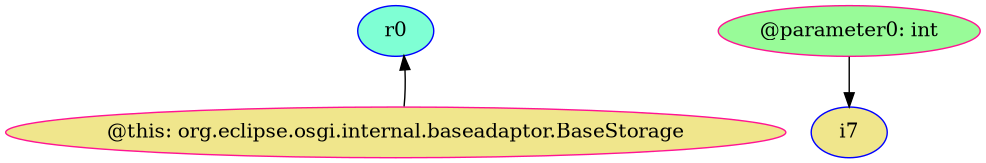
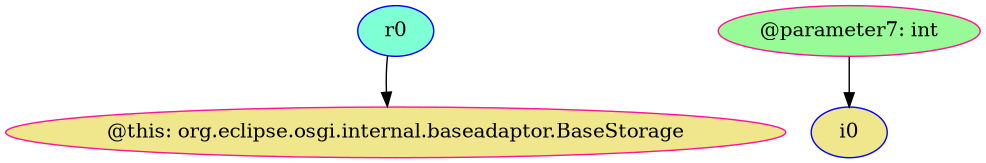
node "@parameter0: int": label "@parameter0: int" -> "@parameter7: int"
edge "@this: org.eclipse.osgi.internal.baseadaptor.BaseStorage" -> "r0": reversed
node "i7": label "i7" -> "i0"
